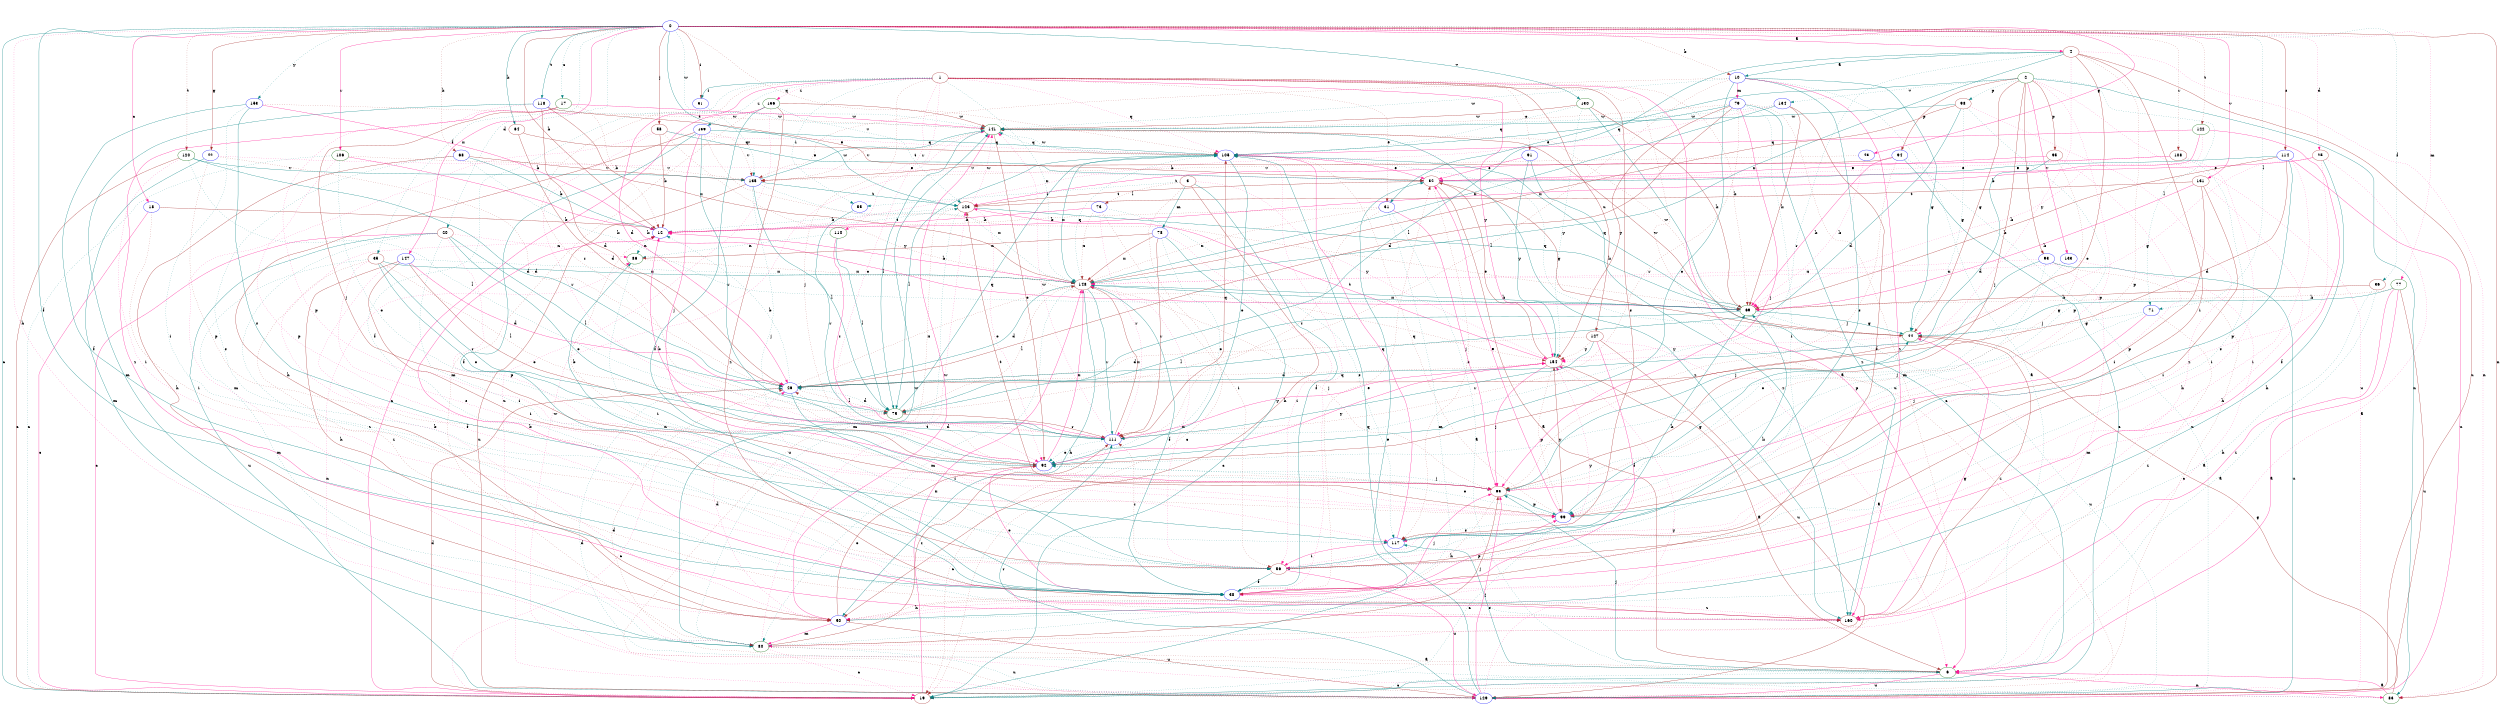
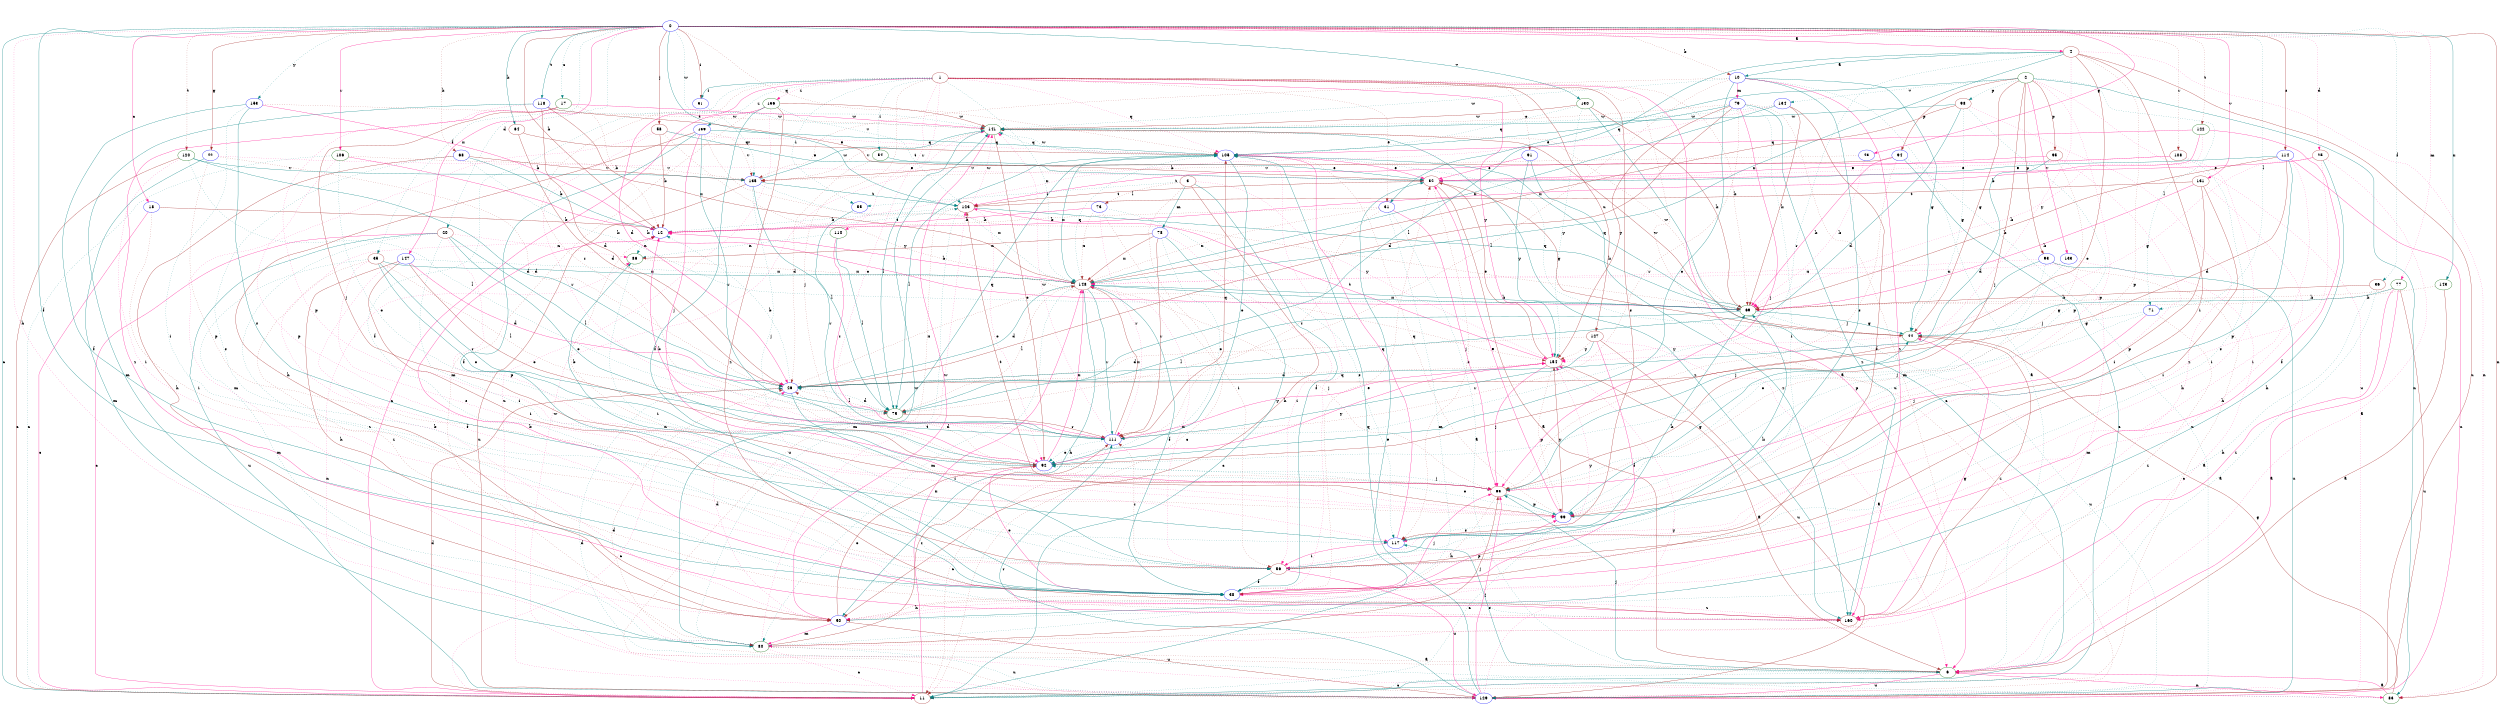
node "54": added
node "143": added
node "19": label "19" -> "11"
